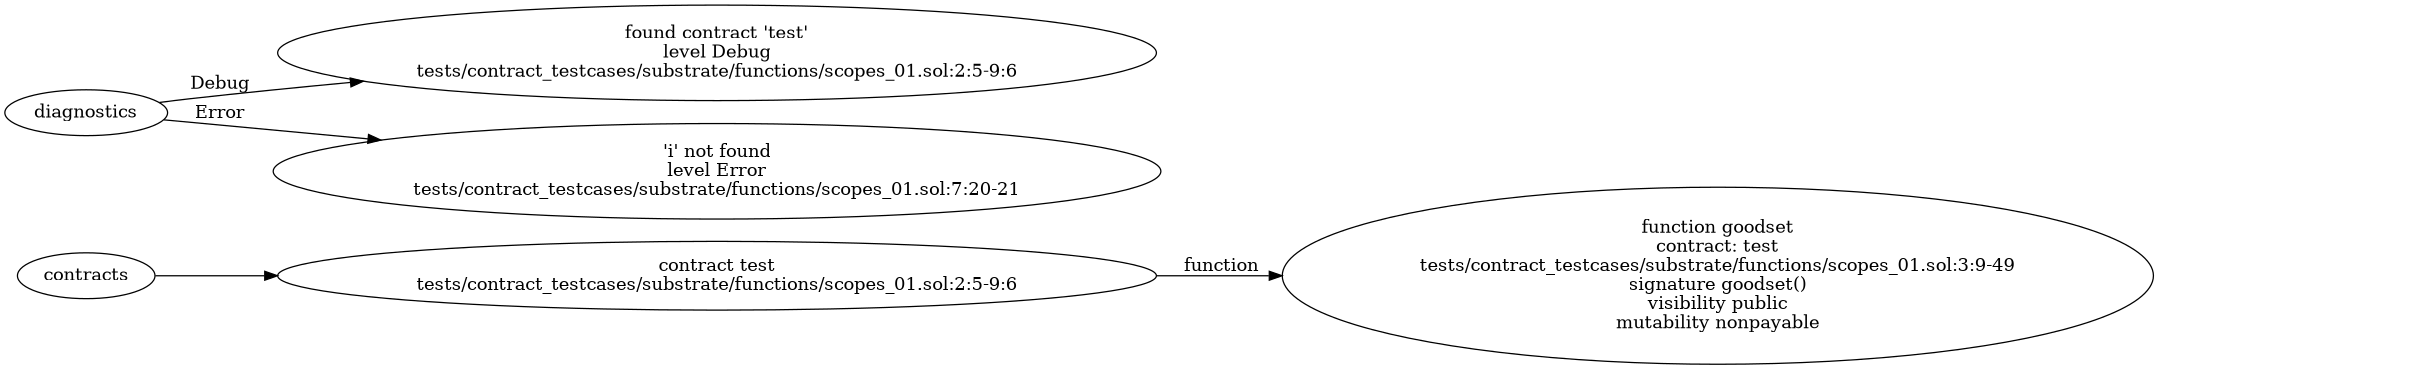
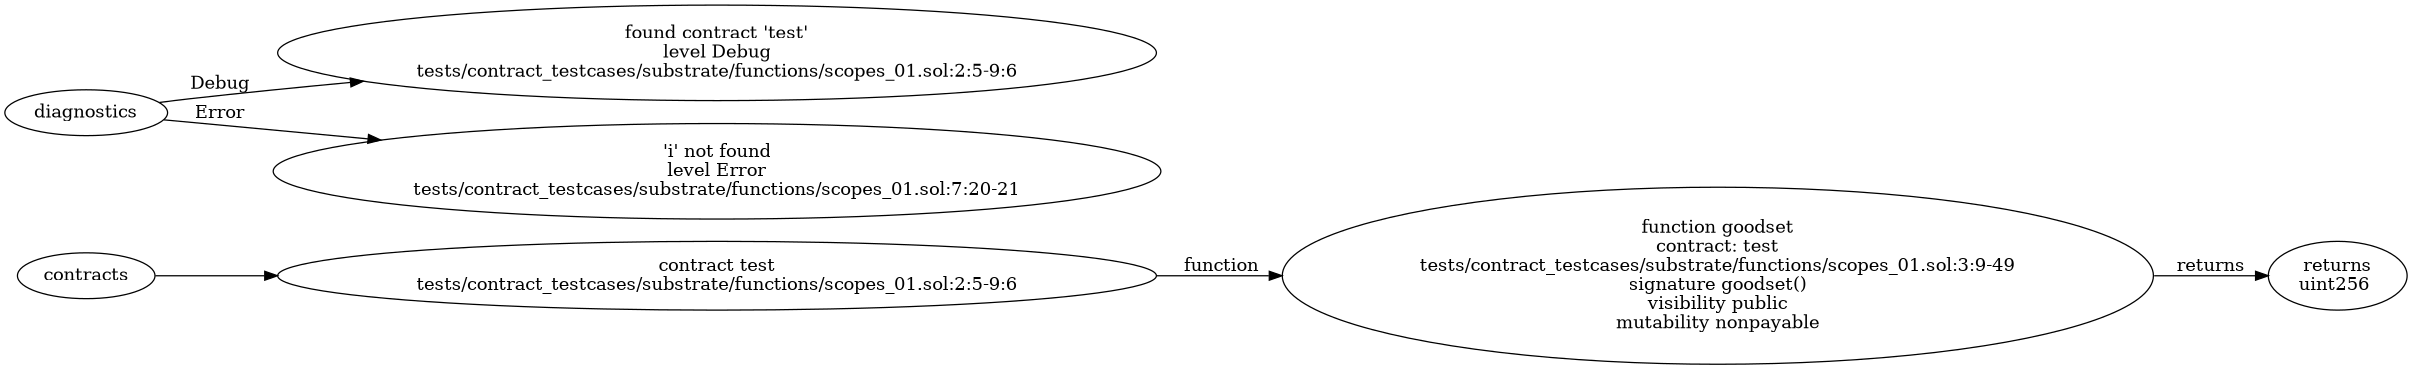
node "returns uint256": added
